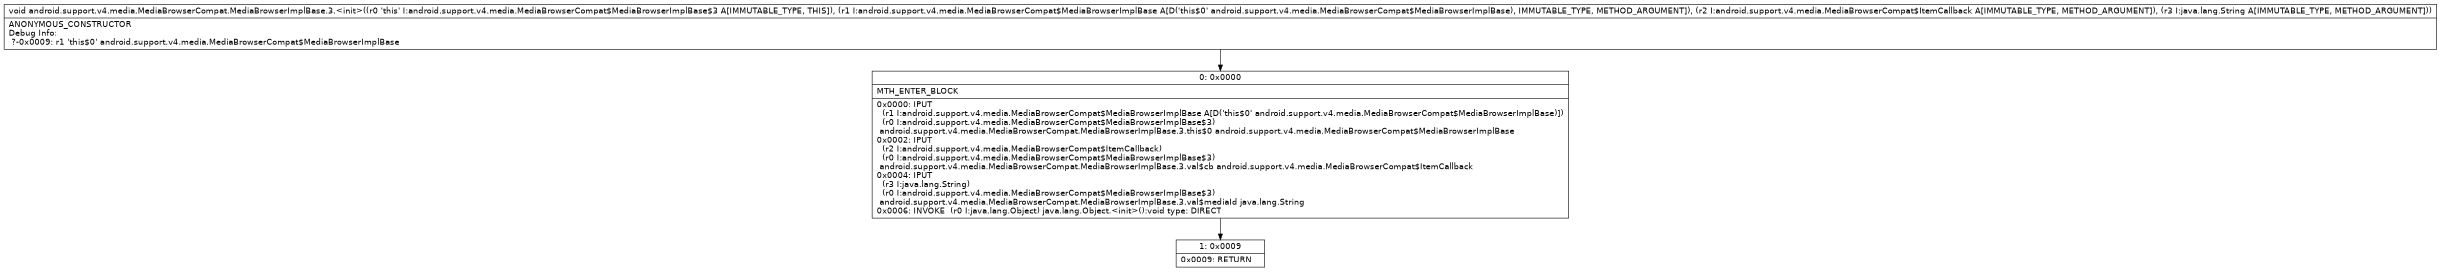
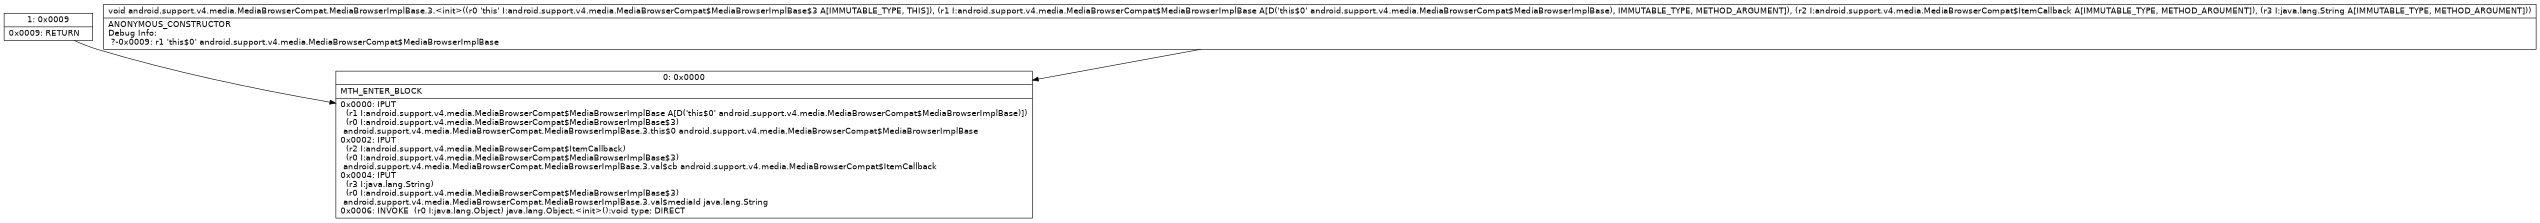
edge "0: 0x0000" -> "1: 0x0009": reversed
